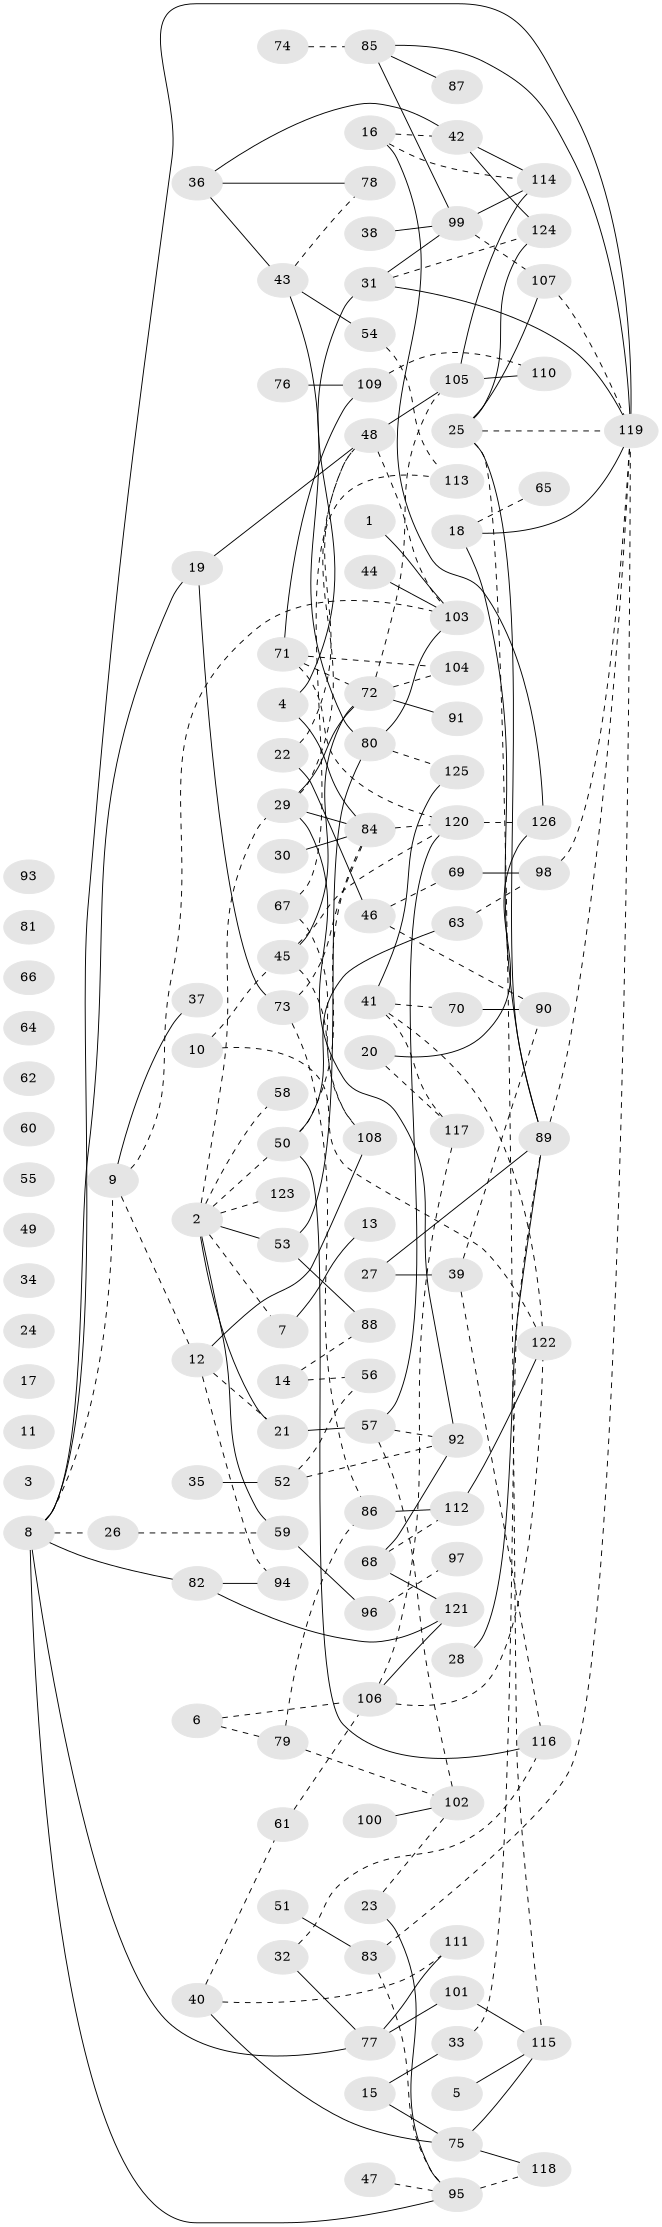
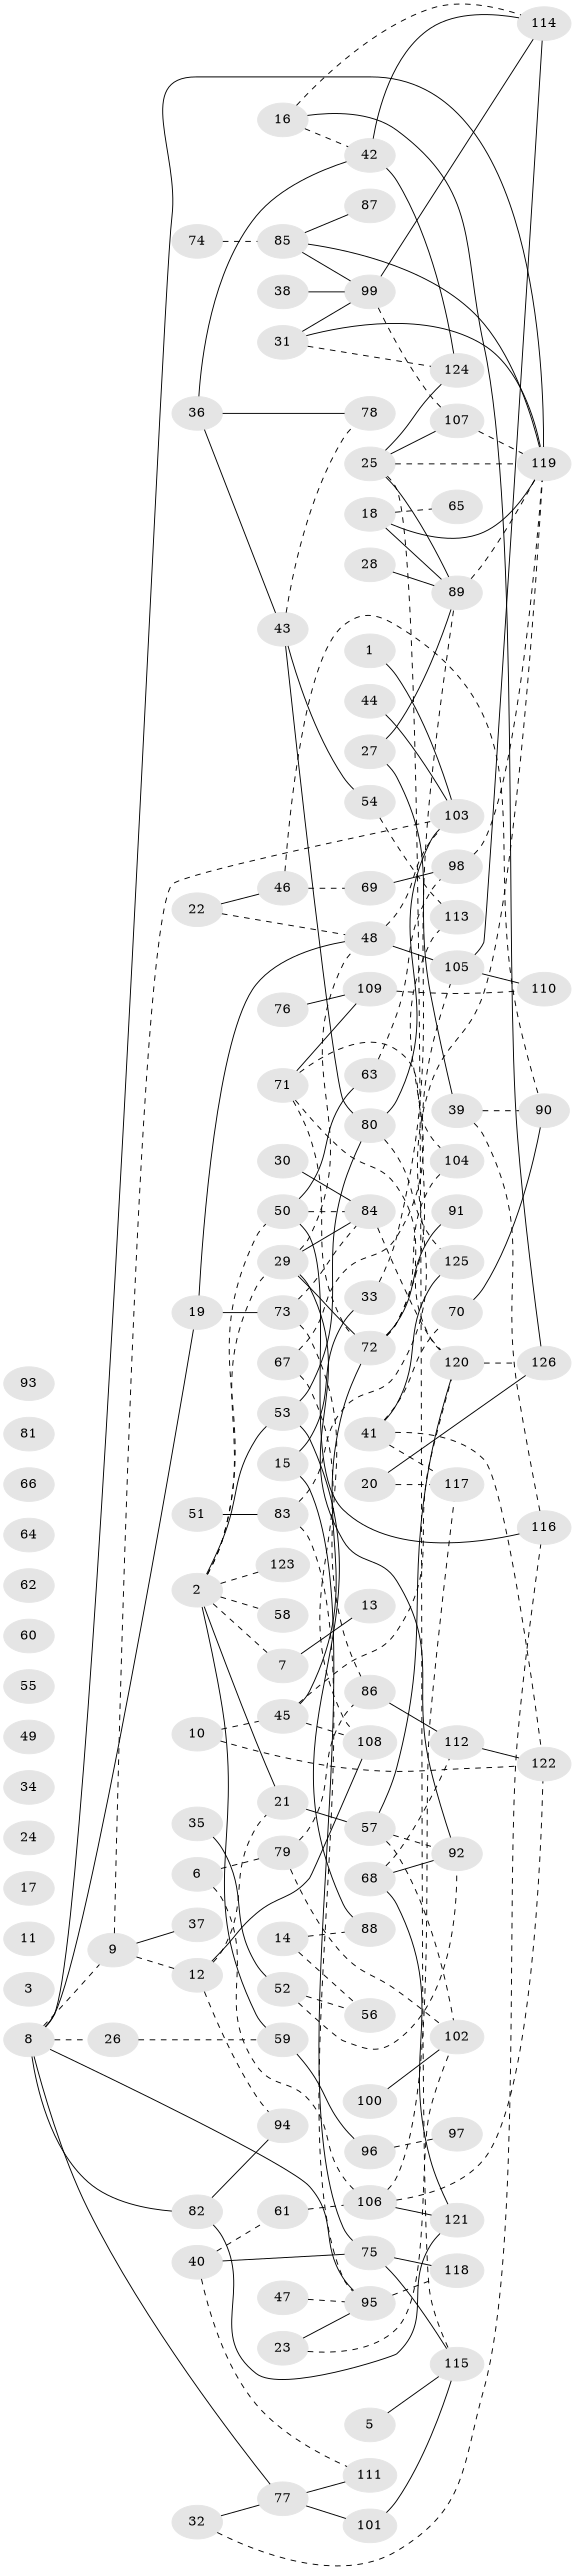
node "4": removed
